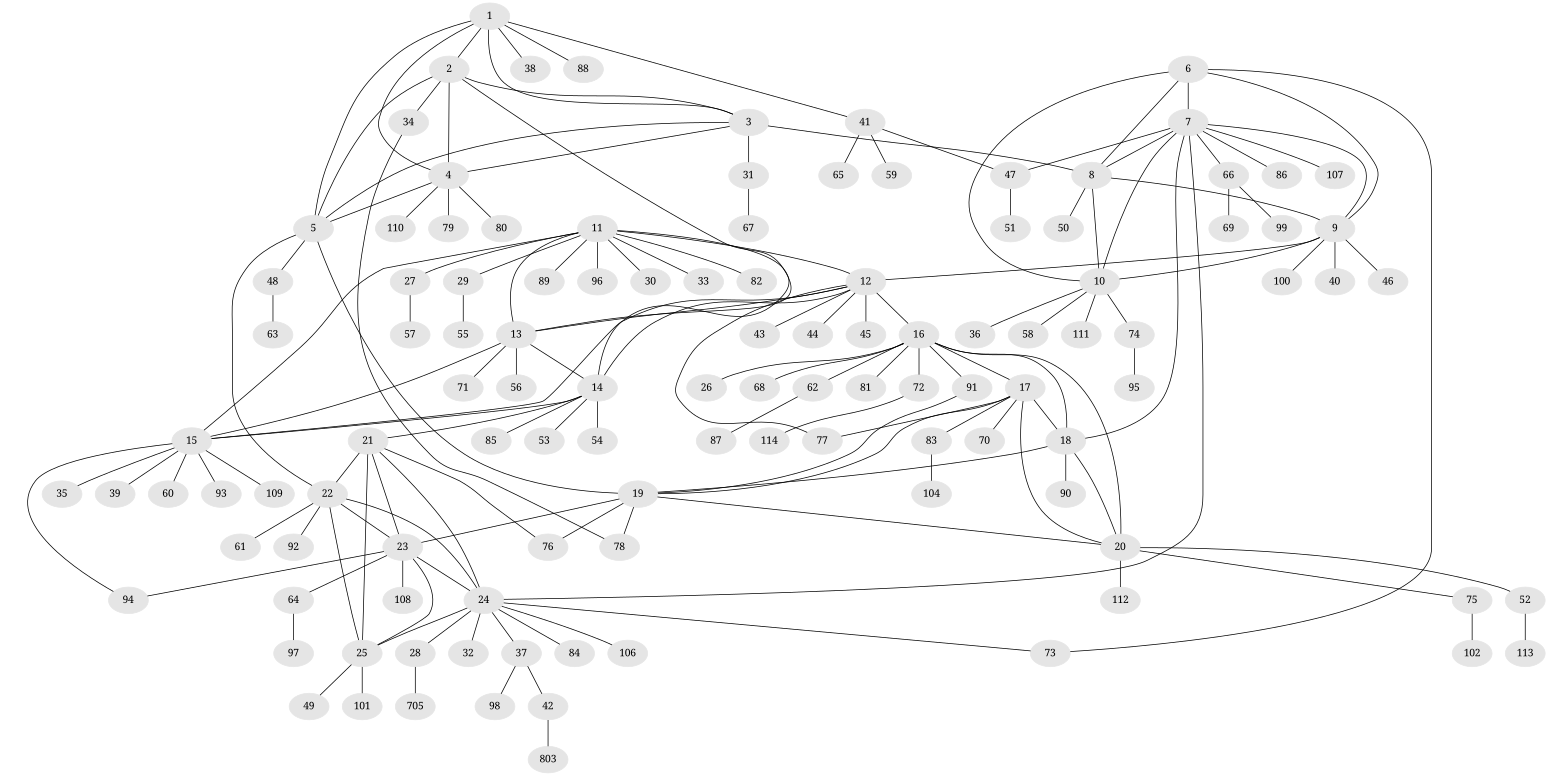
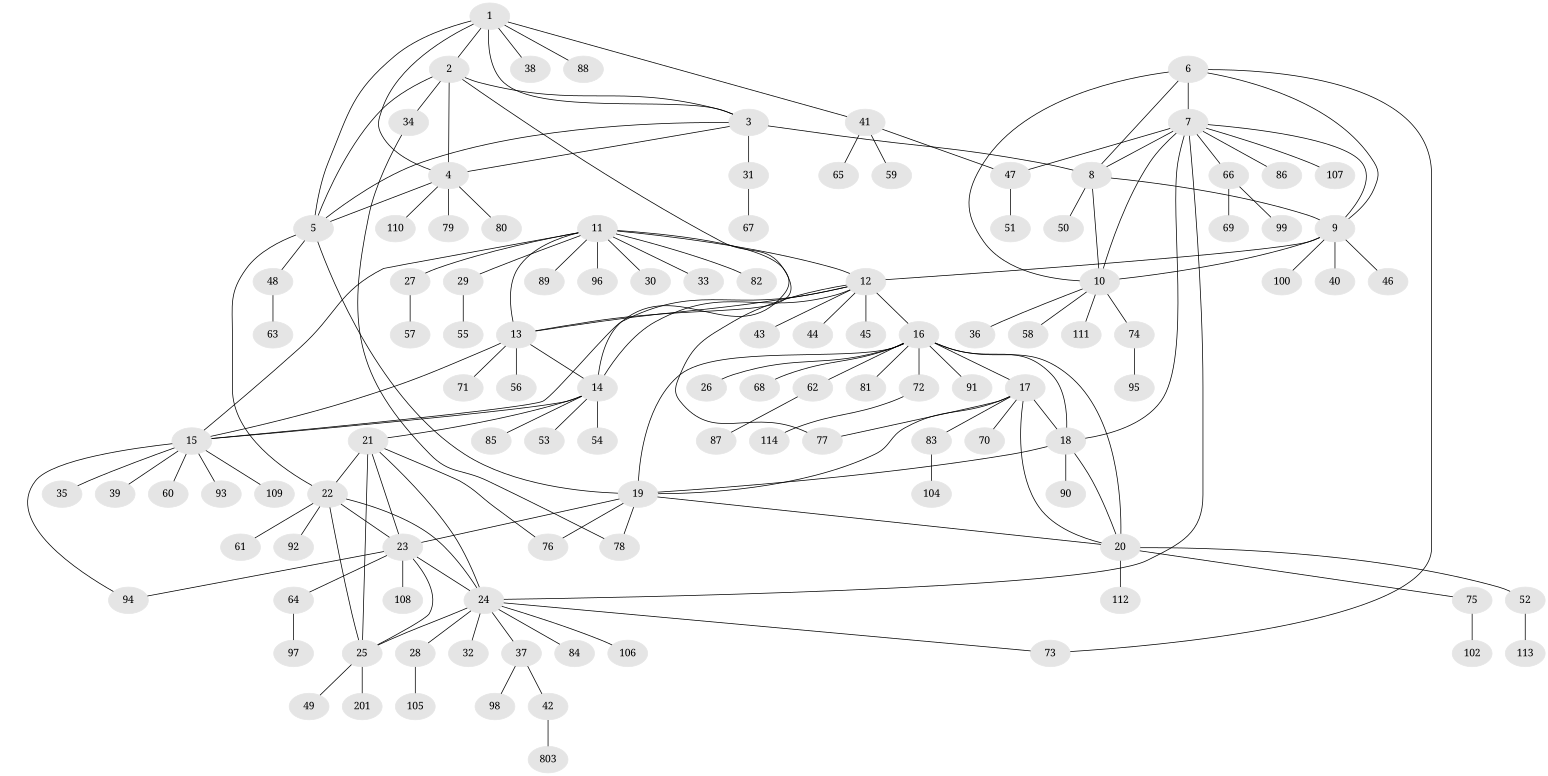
edge "91" -- "19": now "16" -- "19"
node "101": label "101" -> "201"
node "705": label "705" -> "105"
